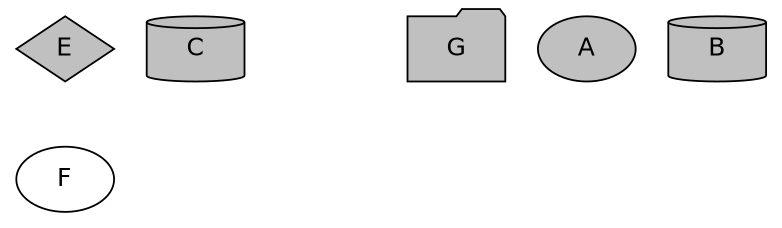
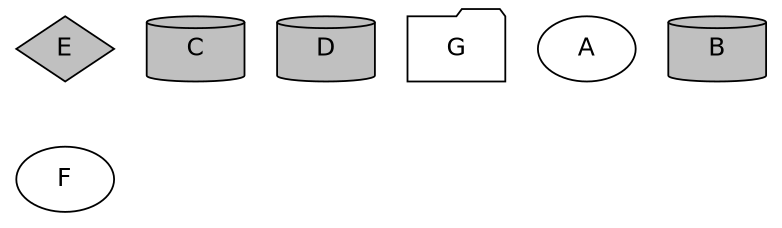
node "D": added
node "G": fillcolor gray -> white
node "A": fillcolor gray -> white
